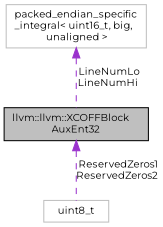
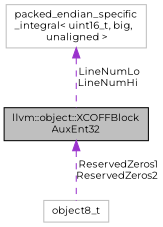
node "llvm::llvm::XCOFFBlock AuxEnt32": label "llvm::llvm::XCOFFBlock AuxEnt32" -> "llvm::object::XCOFFBlock AuxEnt32"
node "uint8_t": label "uint8_t" -> "object8_t"
